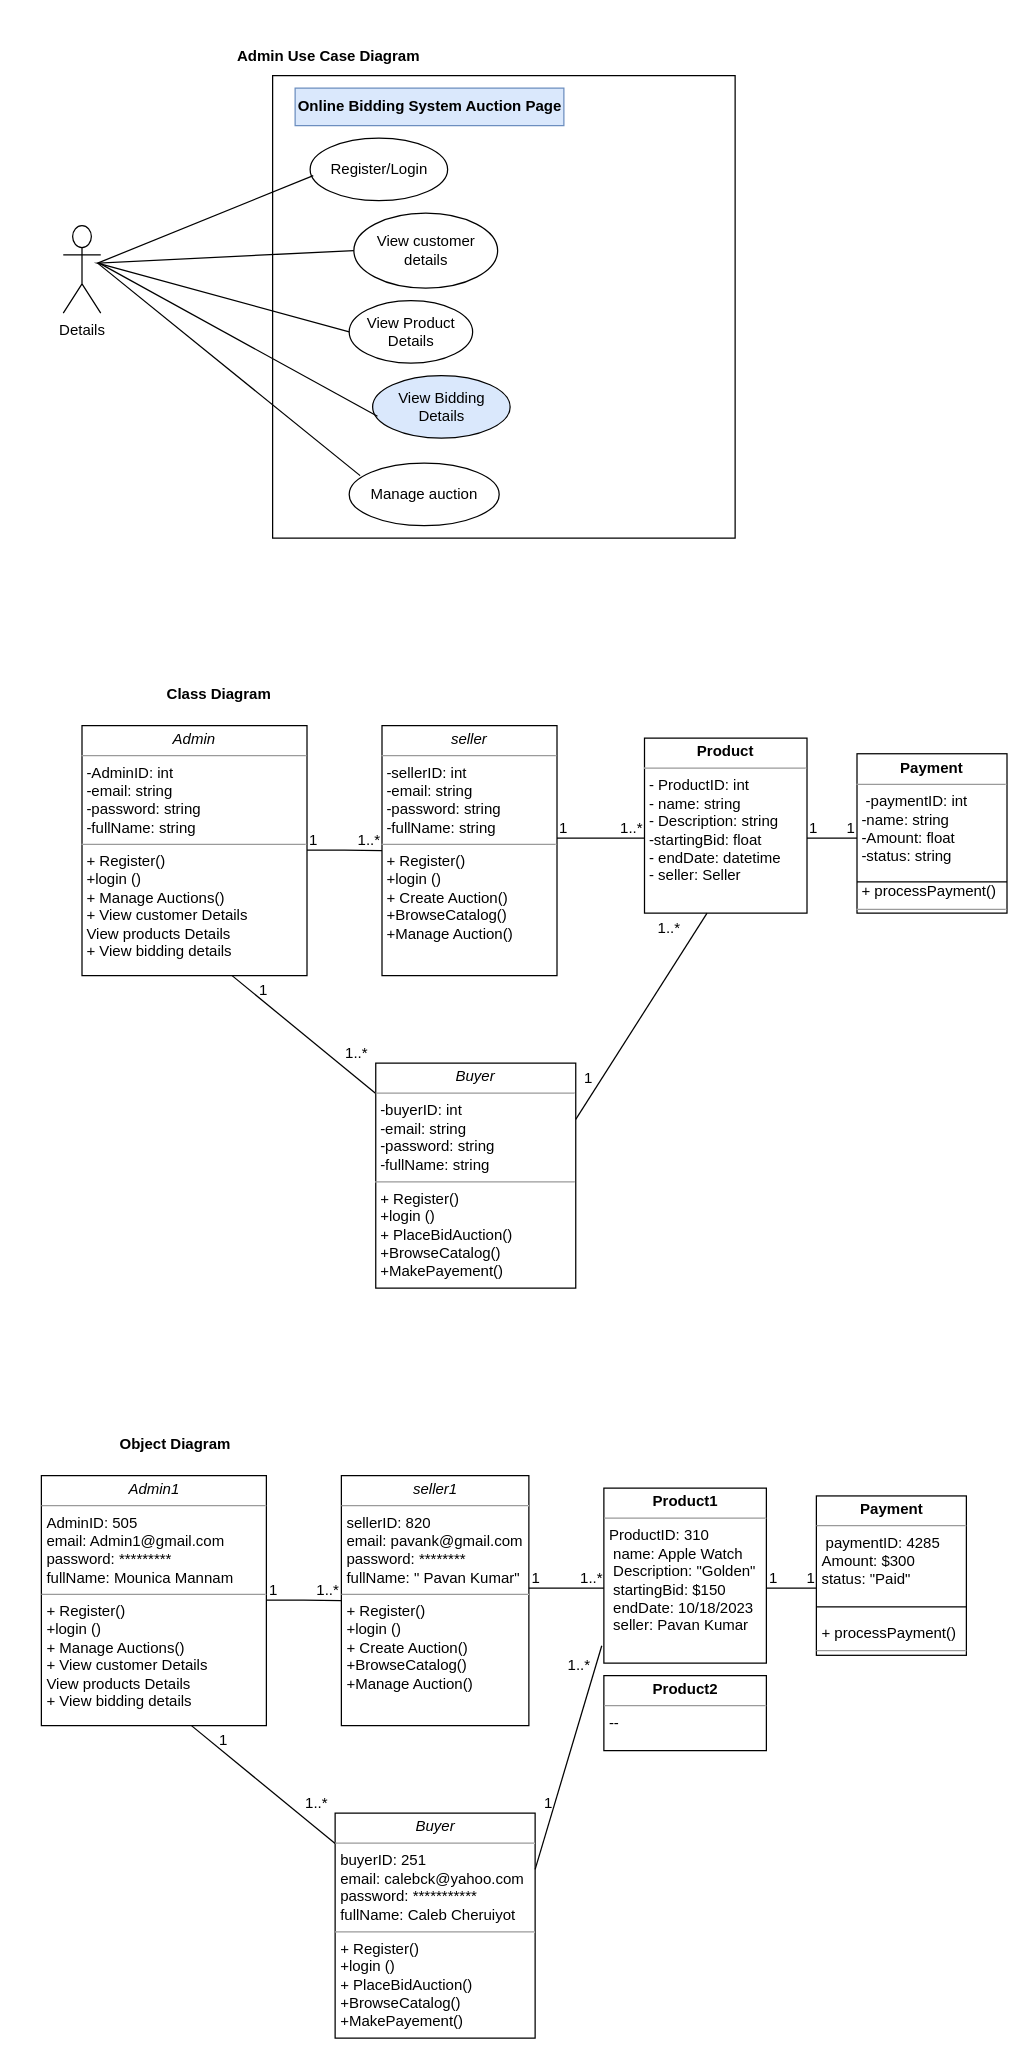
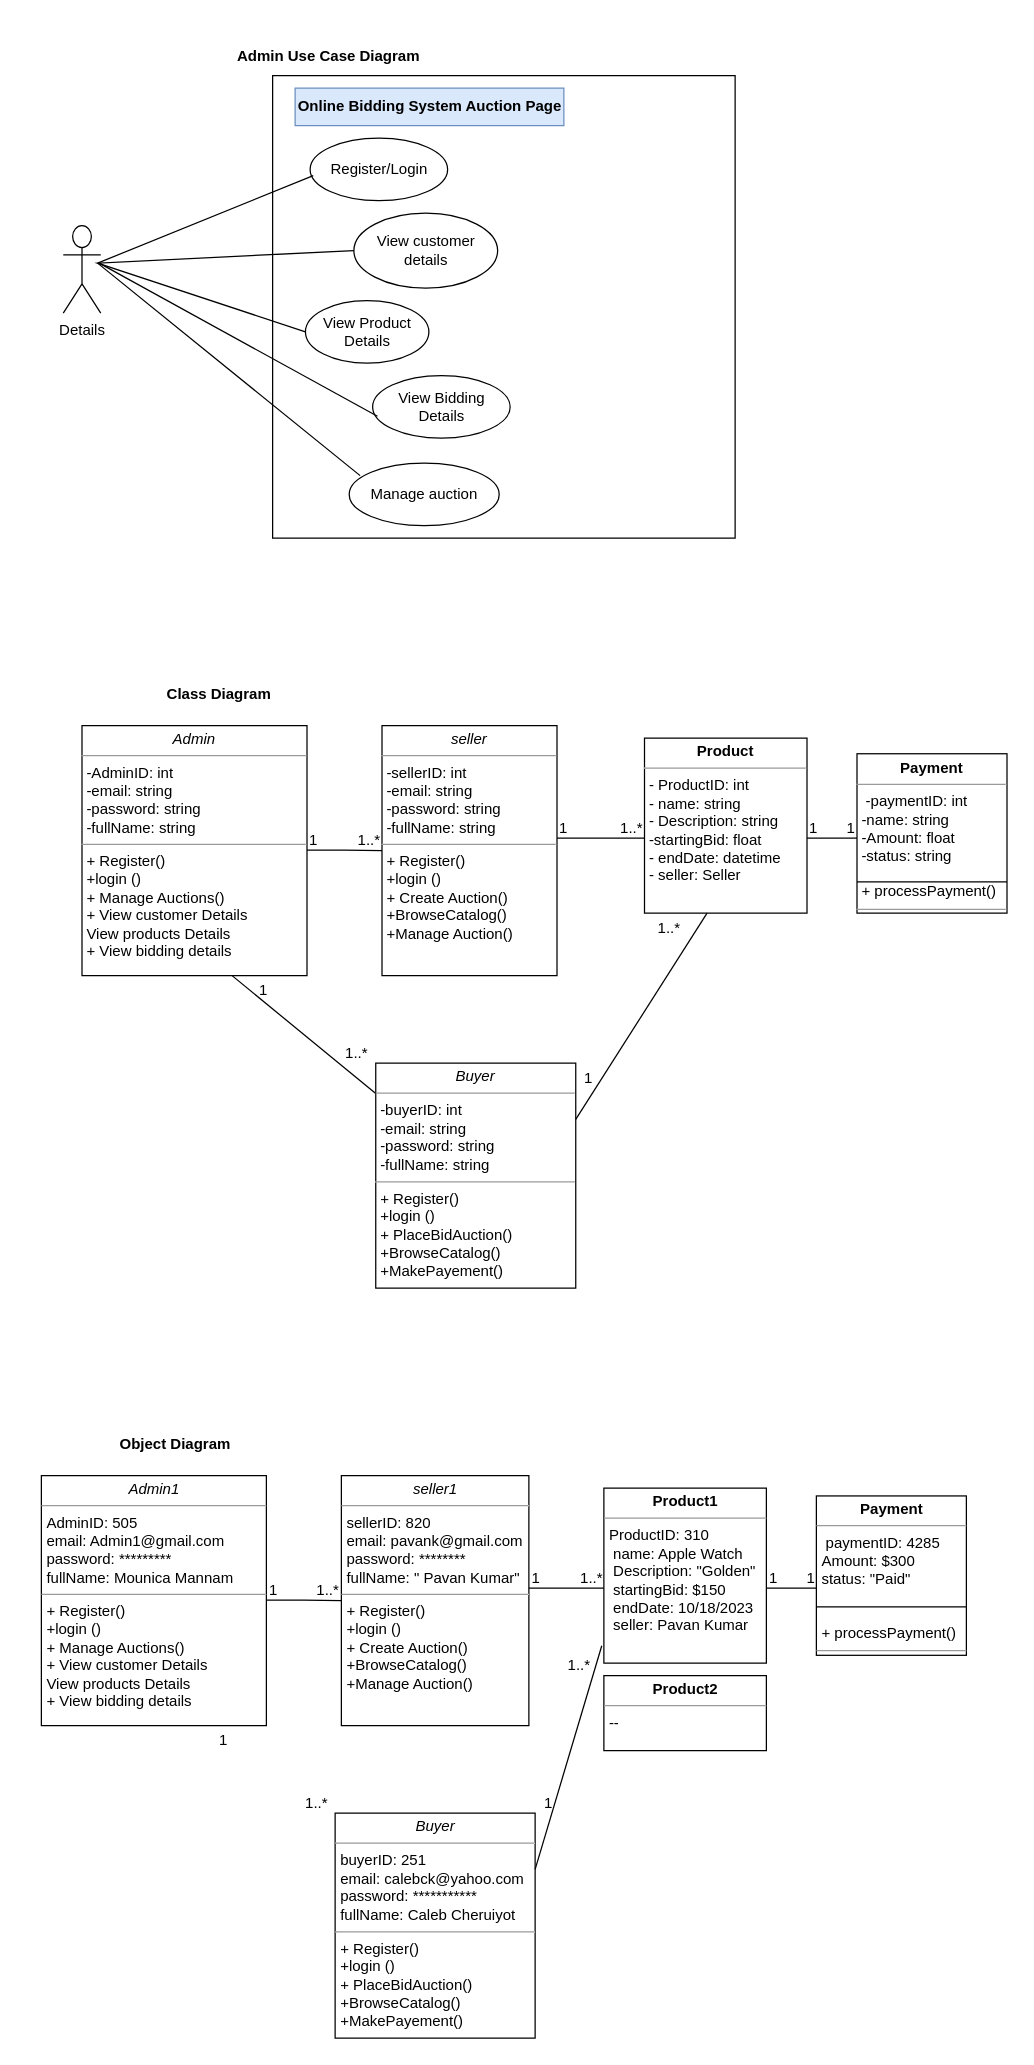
node "View Product Details": moved (411, 332) -> (367, 332)
node "View Bidding Details": fillcolor #dae8fc -> #ffffff
edge "Admin1 AdminID: 505 email: Admin1@gmail.com password: ********* fullName: Mounica Mannam + Register() +login () + Manage Auctions() + View customer Details View products Details + View bidding details" -- "Buyer buyerID: 251 email: calebck@yahoo.com password: *********** fullName: Caleb Cheruiyot + Register() +login () + PlaceBidAuction() +BrowseCatalog() +MakePayement()": removed
